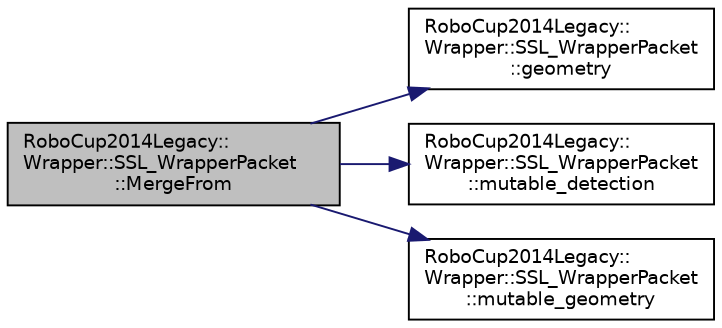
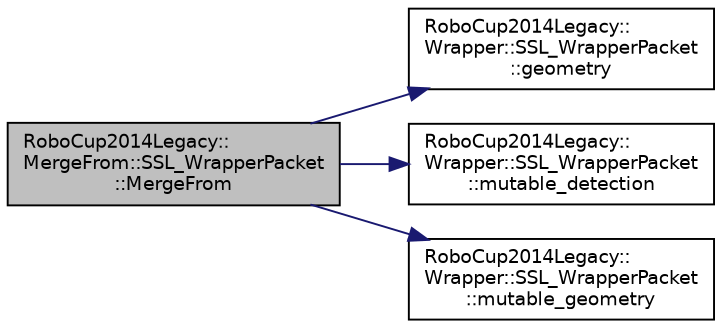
node "RoboCup2014Legacy:: Wrapper::SSL_WrapperPacket ::MergeFrom": label "RoboCup2014Legacy:: Wrapper::SSL_WrapperPacket ::MergeFrom" -> "RoboCup2014Legacy:: MergeFrom::SSL_WrapperPacket ::MergeFrom"
